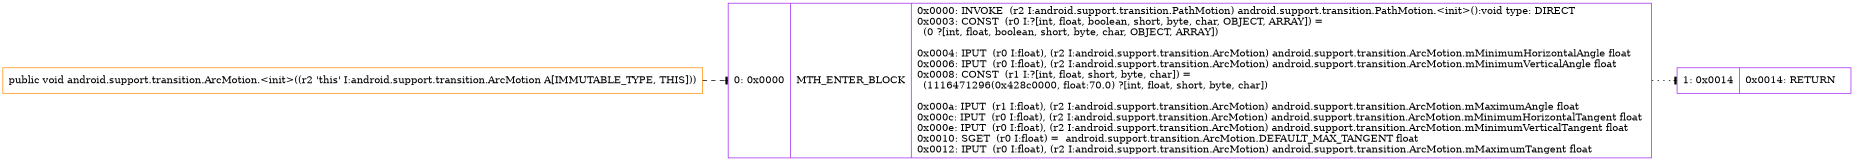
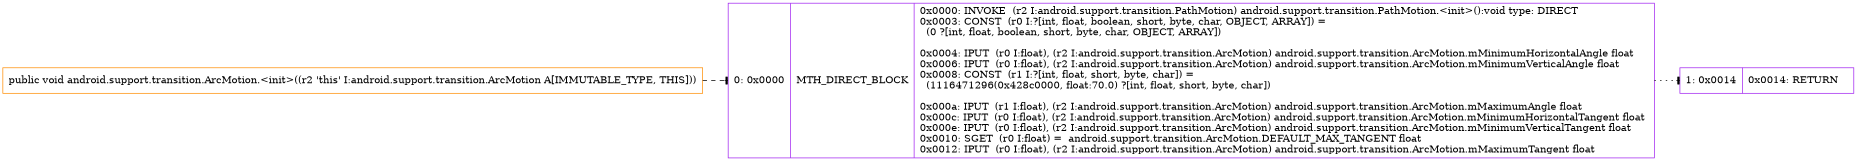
node "0: 0x0000": text "MTH_ENTER_BLOCK" -> "MTH_DIRECT_BLOCK"
